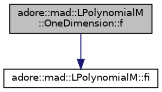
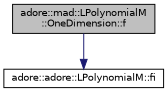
node "adore::mad::LPolynomialM::fi": label "adore::mad::LPolynomialM::fi" -> "adore::adore::LPolynomialM::fi"
